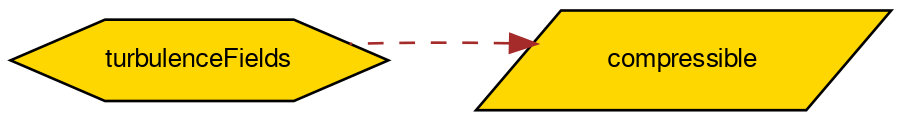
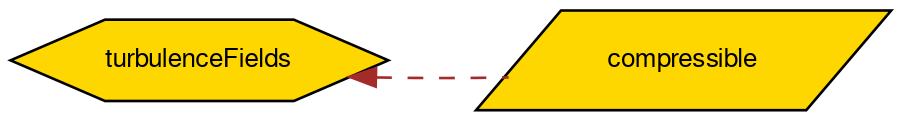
edge "turbulenceFields" -> "compressible": reversed
